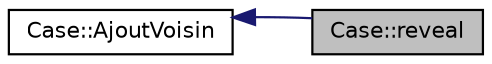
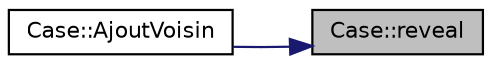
edge "Case::reveal" -> "Case::AjoutVoisin": reversed
